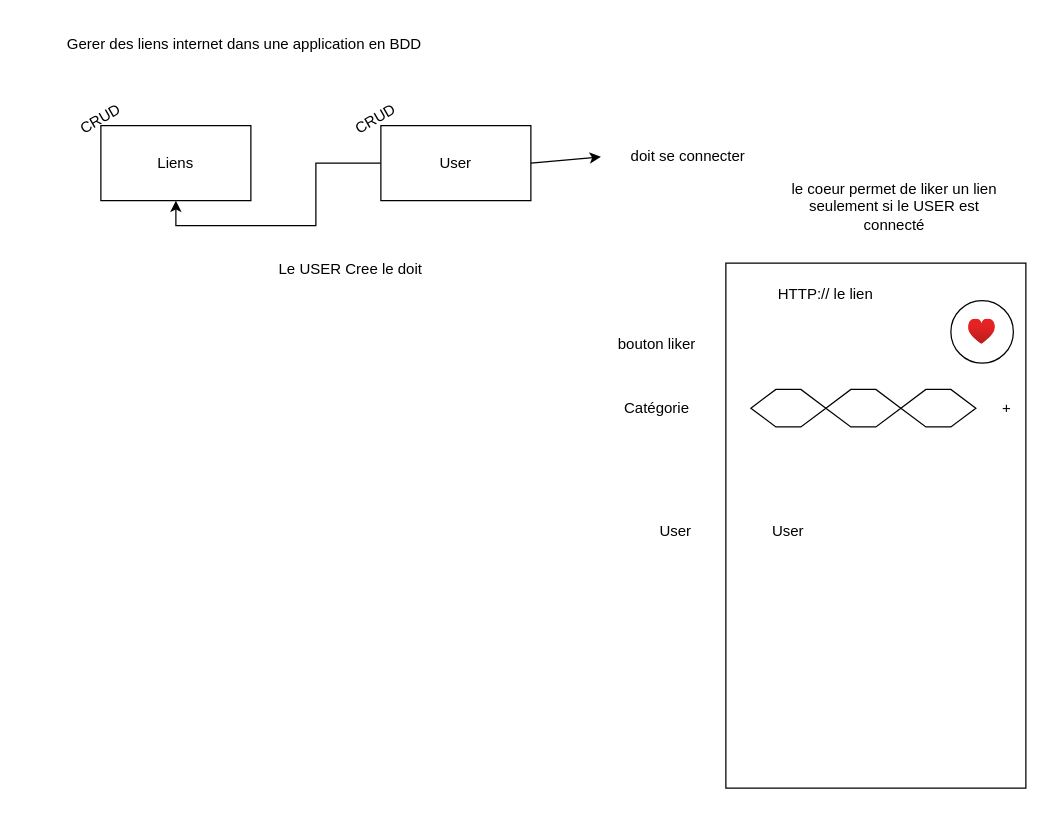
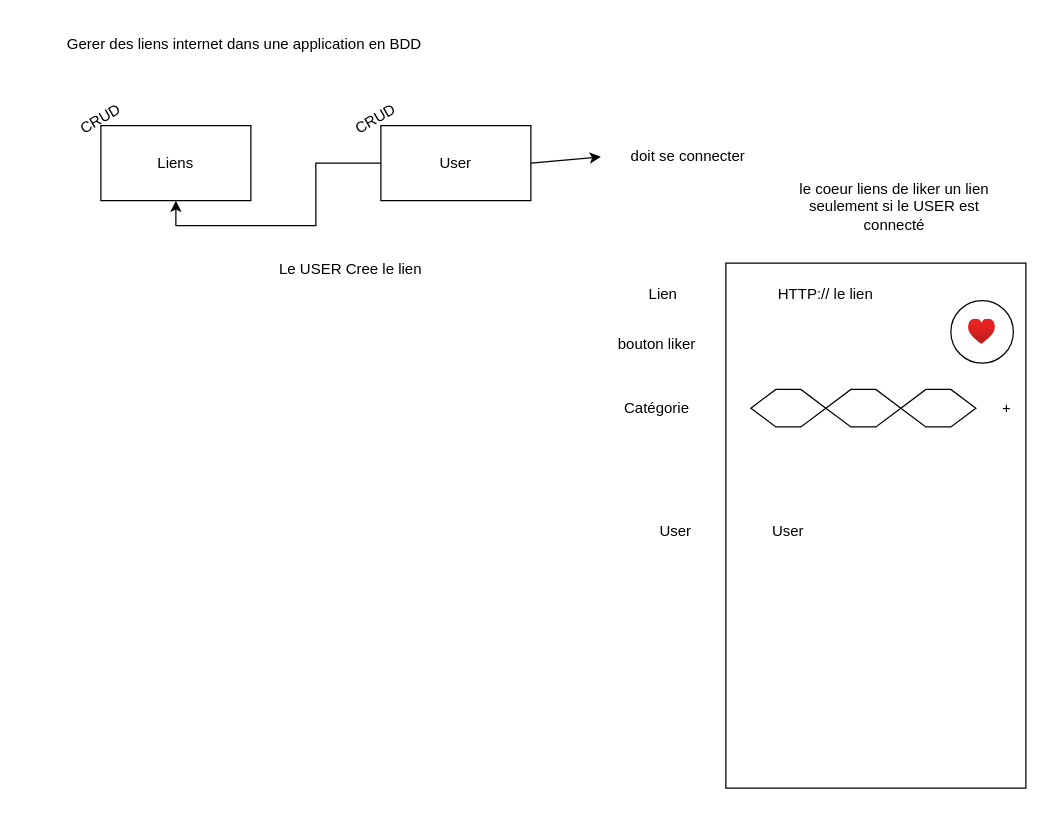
node "le coeur permet de liker un lien seulement si le USER est connecté": label "le coeur permet de liker un lien seulement si le USER est connecté" -> "le coeur liens de liker un lien seulement si le USER est connecté"
node "Le USER Cree le doit": label "Le USER Cree le doit" -> "Le USER Cree le lien"
node "Lien": added
